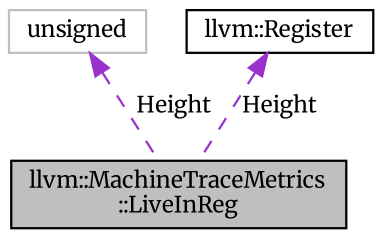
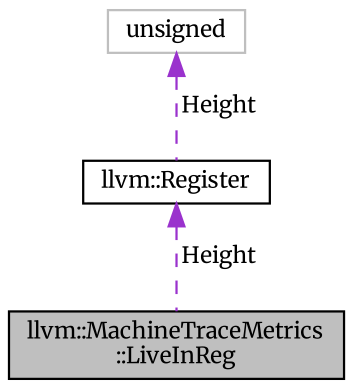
edge "llvm::MachineTraceMetrics ::LiveInReg" -> "unsigned": now "llvm::Register" -> "unsigned"
